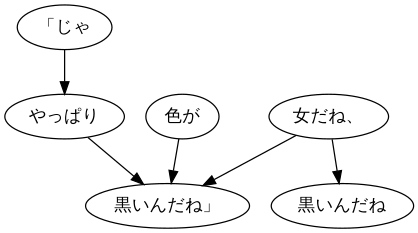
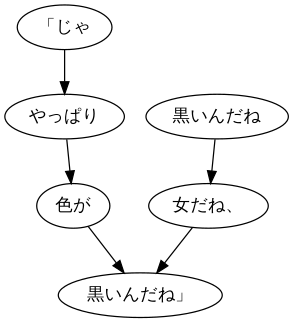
edge "女だね、" -> "黒いんだね": reversed
edge "やっぱり" -> "黒いんだね」": now "やっぱり" -> "色が"
